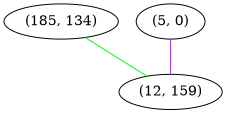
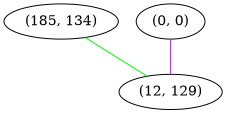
node "(5, 0)": label "(5, 0)" -> "(0, 0)"
node "(12, 159)": label "(12, 159)" -> "(12, 129)"
